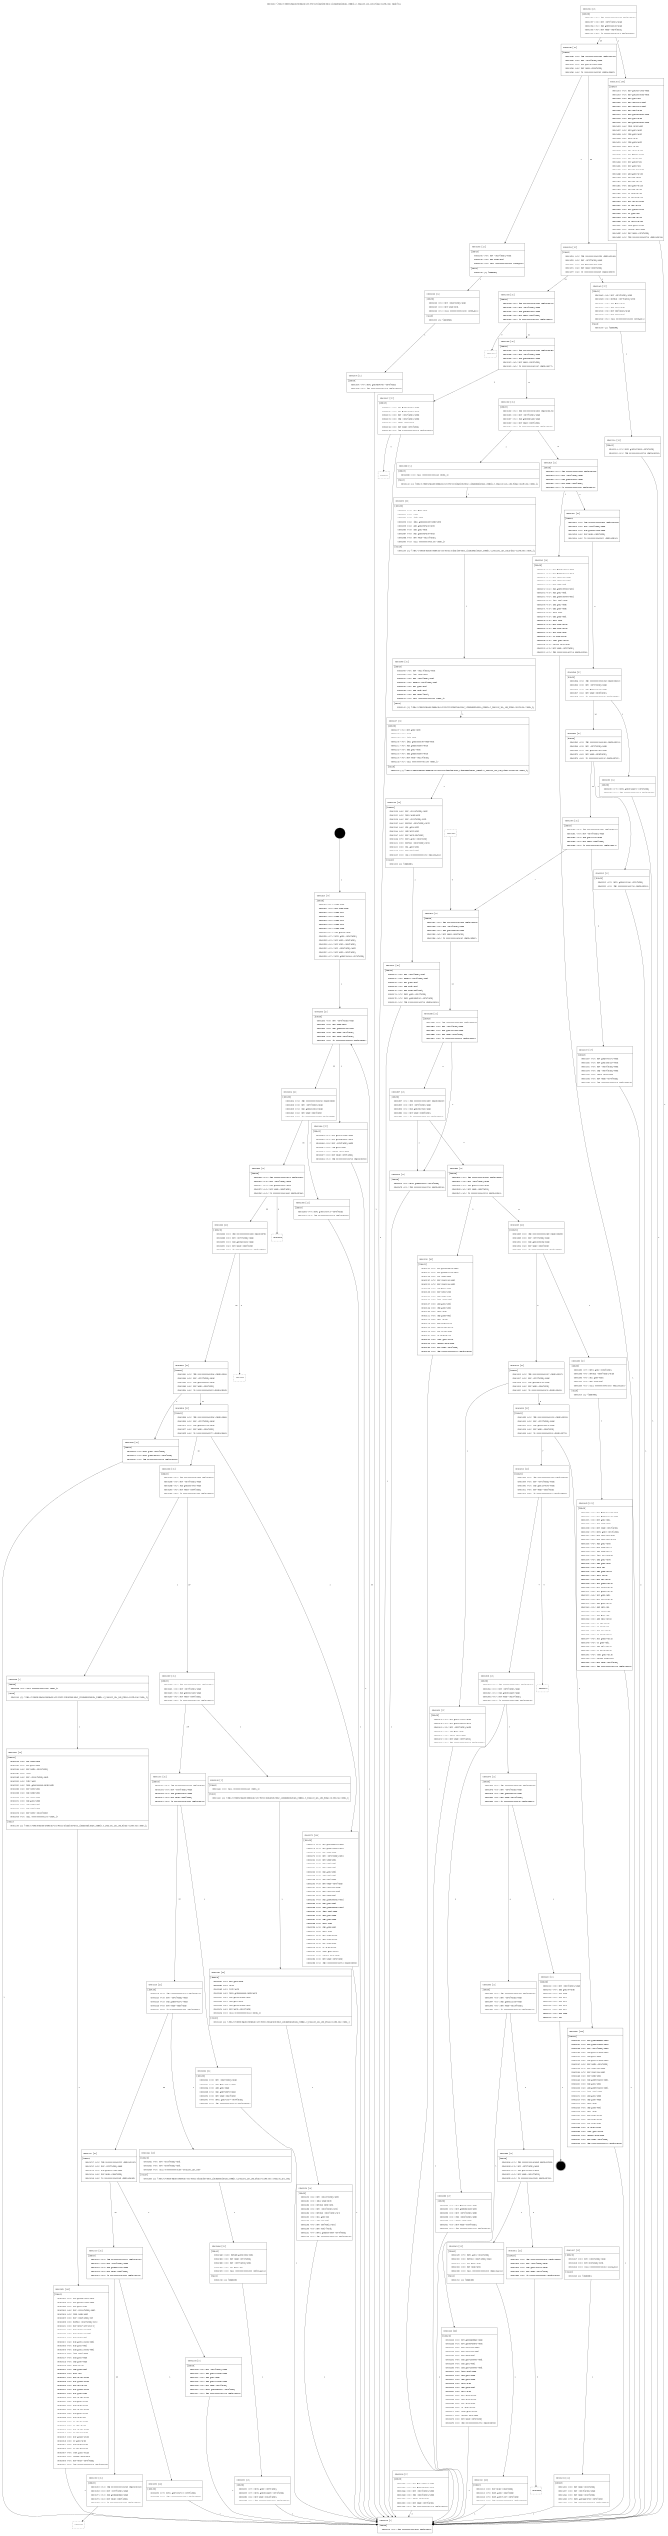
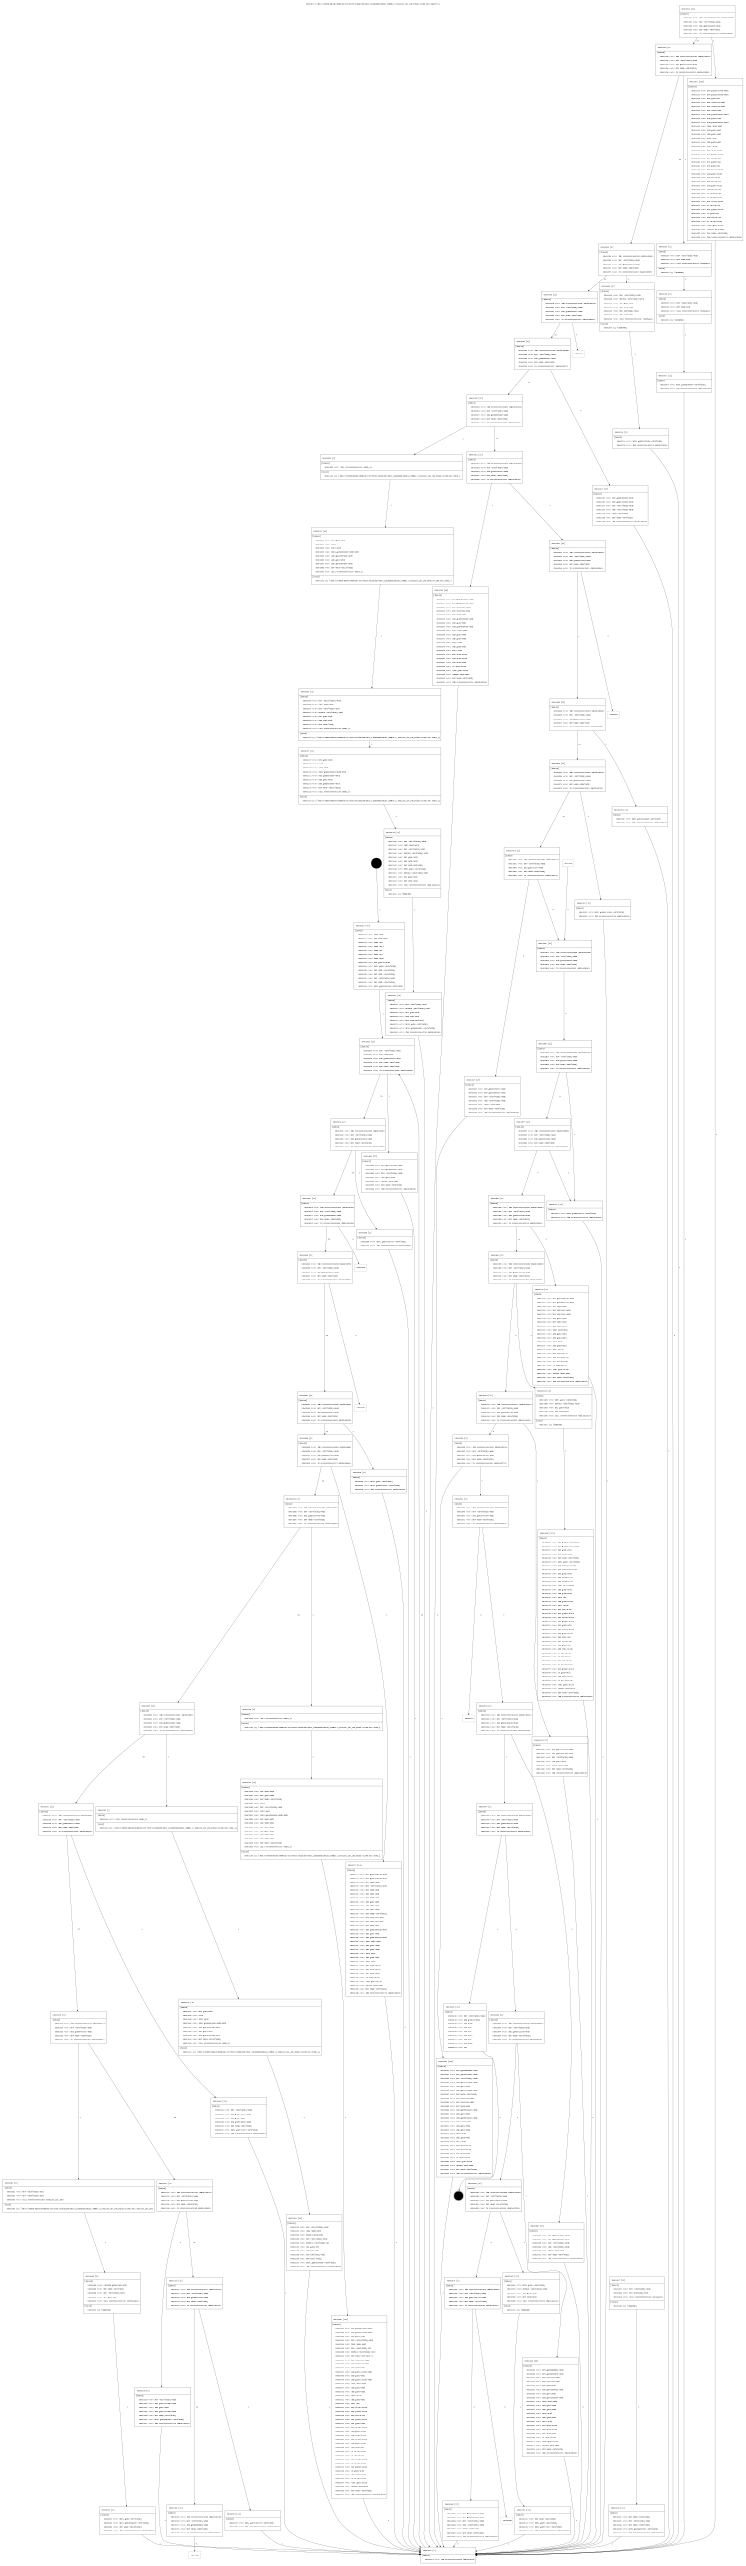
edge "0x402187 [27]" -> "0x402655": now "0x401d31 [25]" -> "0x402655"
edge "0x401ec1 [25]" -> "0x4020a0 [27]": added, label "2"
